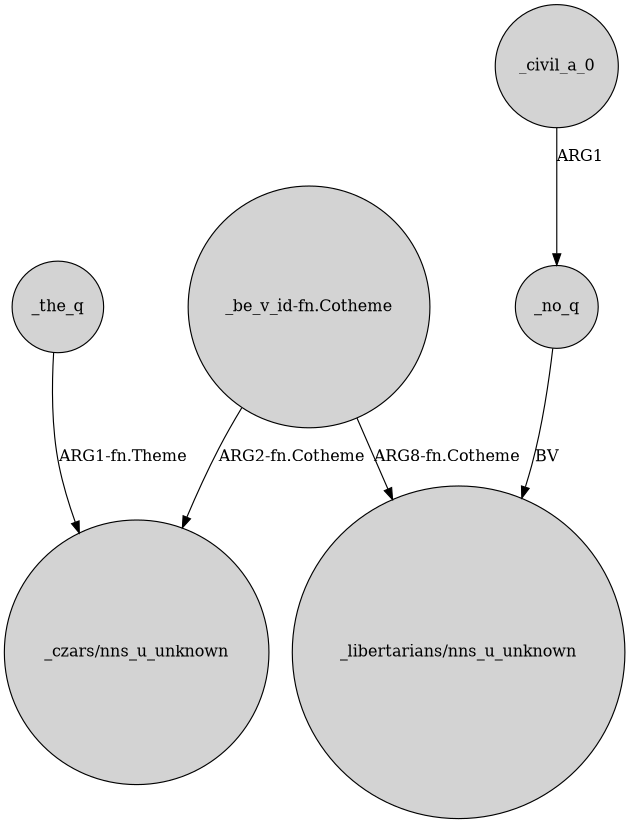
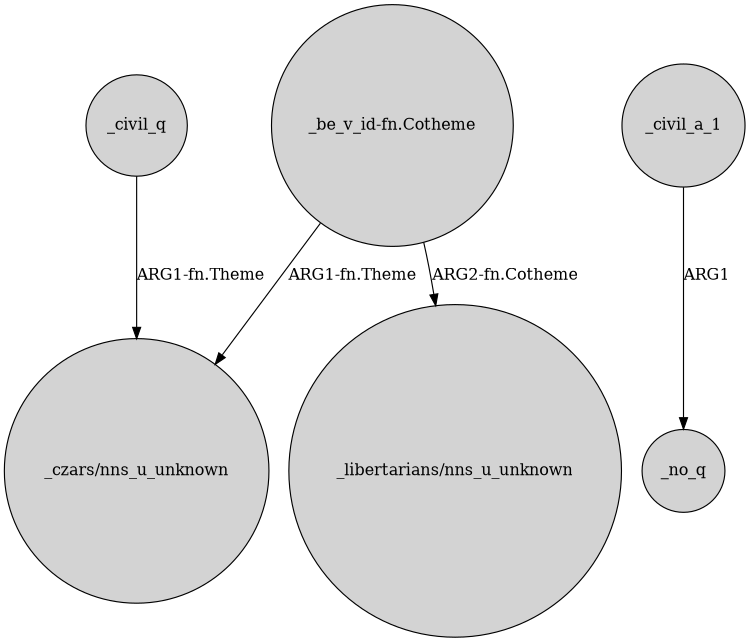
node "_civil_a_0": label "_civil_a_0" -> "_civil_a_1"
node "_the_q": label "_the_q" -> "_civil_q"
edge "_no_q" -> "_libertarians/nns_u_unknown": removed, label "BV"
edge "_be_v_id-fn.Cotheme" -> "_czars/nns_u_unknown": label "ARG2-fn.Cotheme" -> "ARG1-fn.Theme"
edge "_be_v_id-fn.Cotheme" -> "_libertarians/nns_u_unknown": label "ARG8-fn.Cotheme" -> "ARG2-fn.Cotheme"
